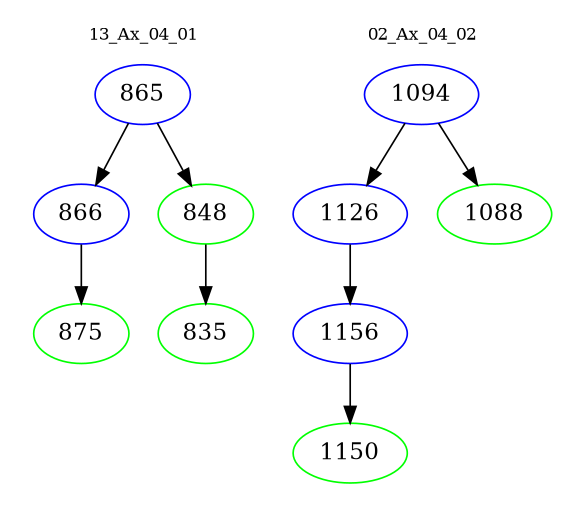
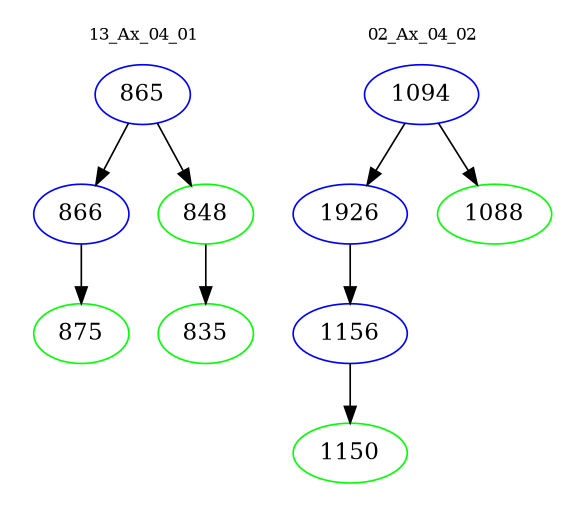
node "1126": label "1126" -> "1926"
